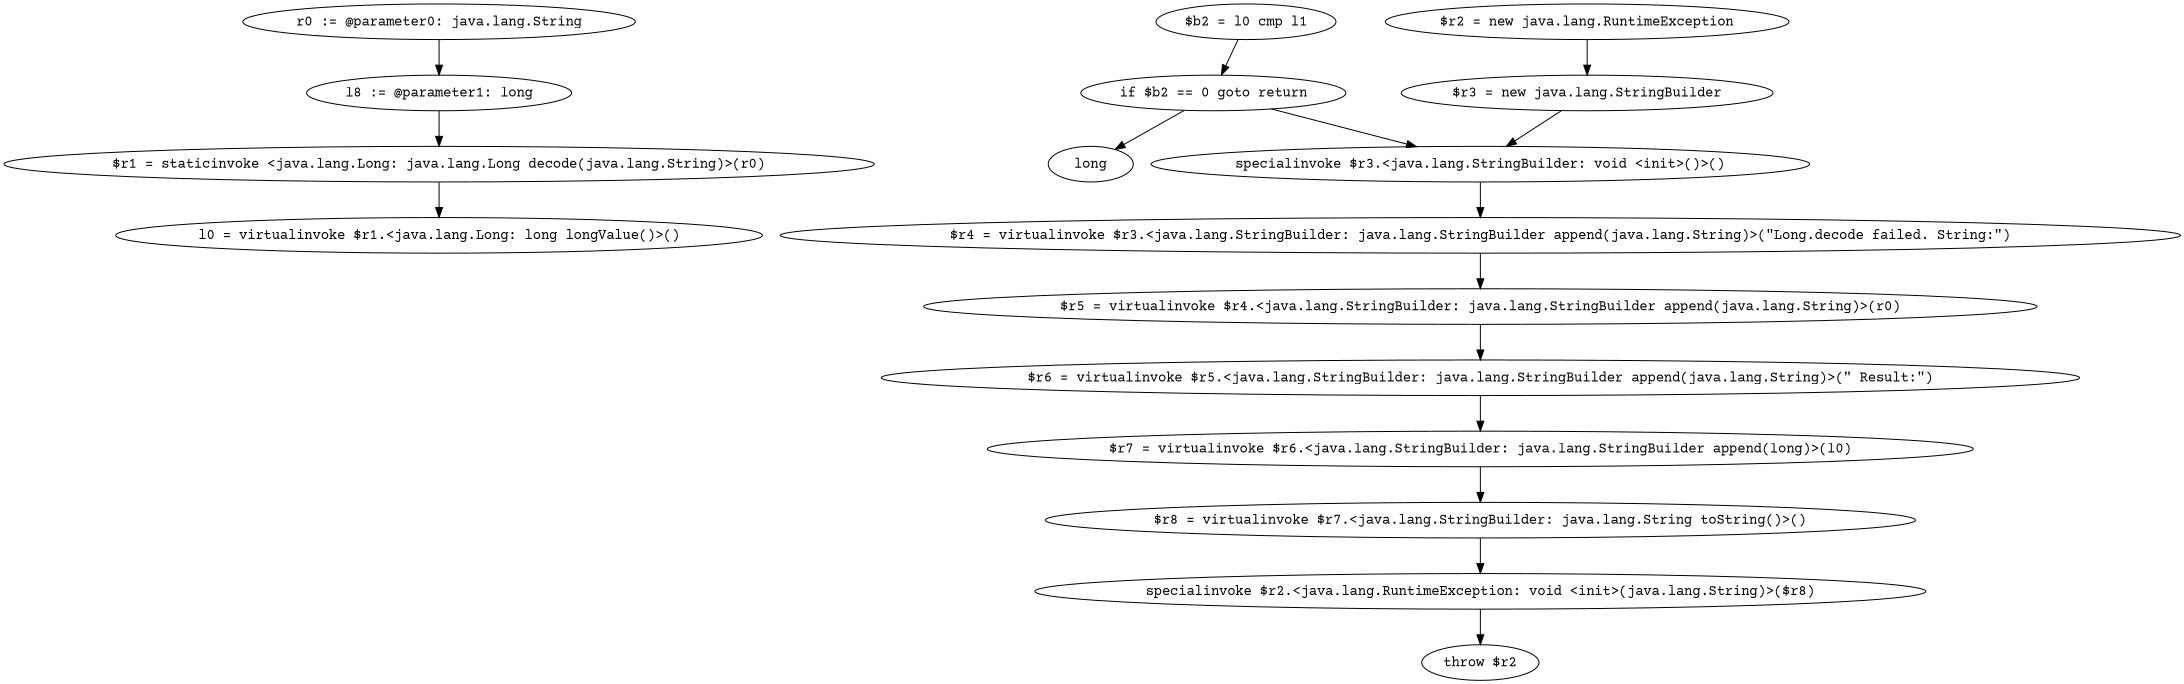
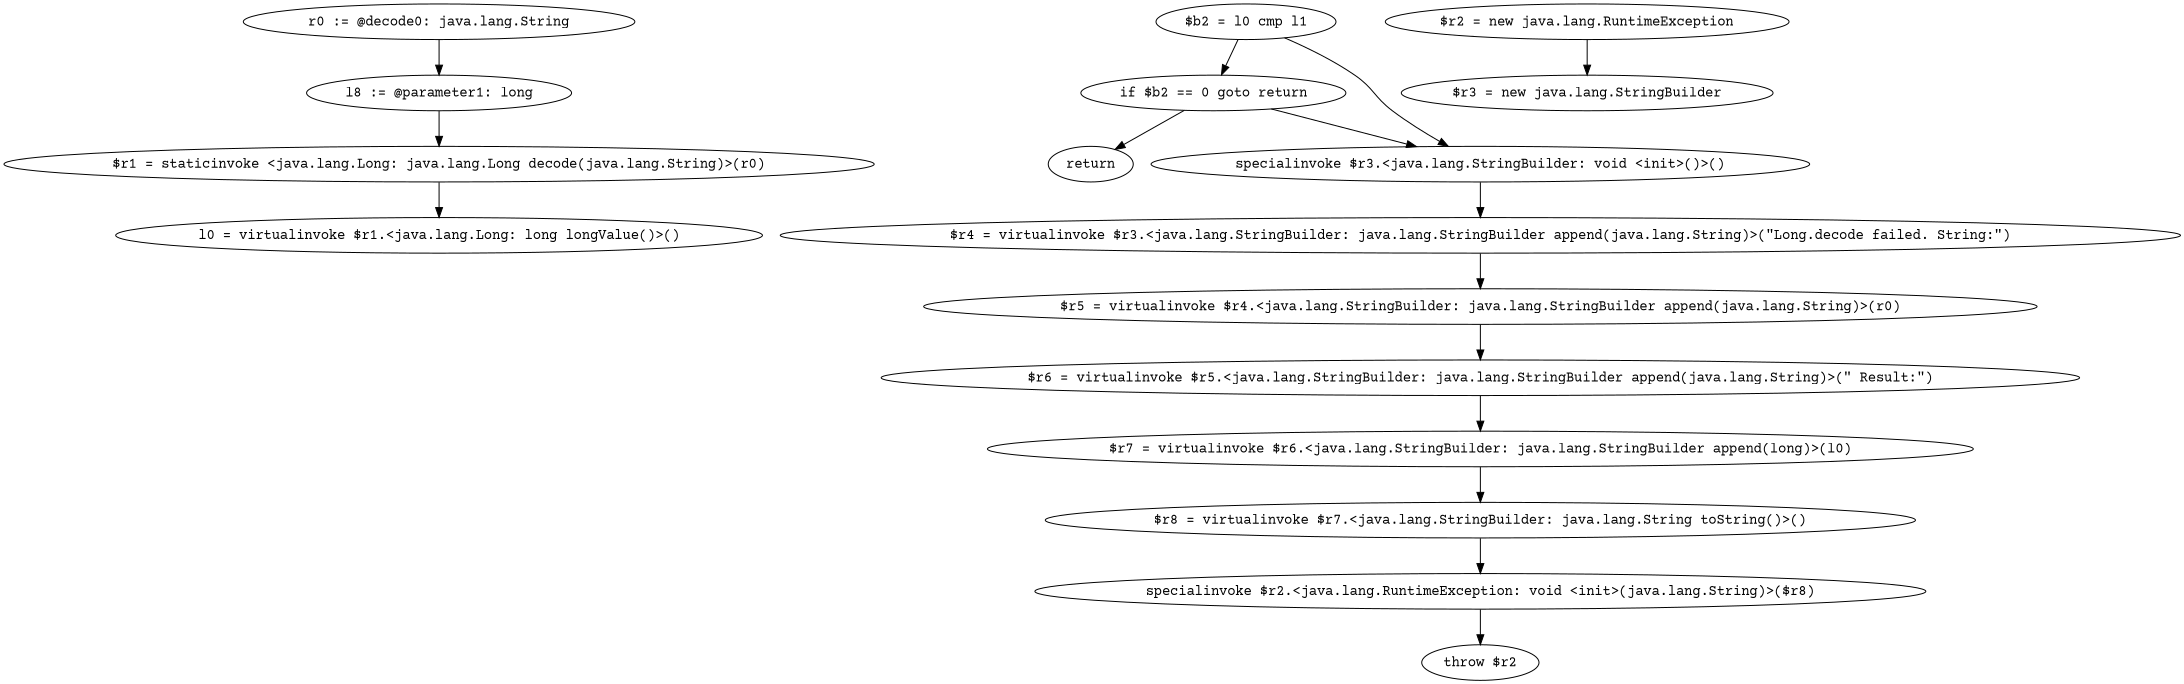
node "r0 := @parameter0: java.lang.String": label "r0 := @parameter0: java.lang.String" -> "r0 := @decode0: java.lang.String"
edge "$r3 = new java.lang.StringBuilder" -> "specialinvoke $r3.<java.lang.StringBuilder: void <init>()>()": now "$b2 = l0 cmp l1" -> "specialinvoke $r3.<java.lang.StringBuilder: void <init>()>()"
node "long": label "long" -> "return"
